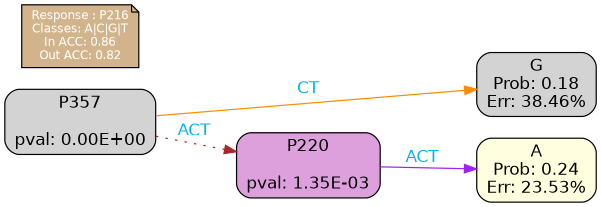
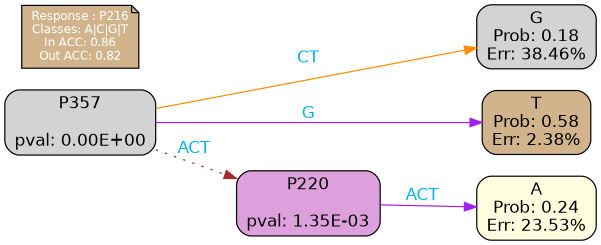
node "T Prob: 0.58 Err: 2.38%": added
